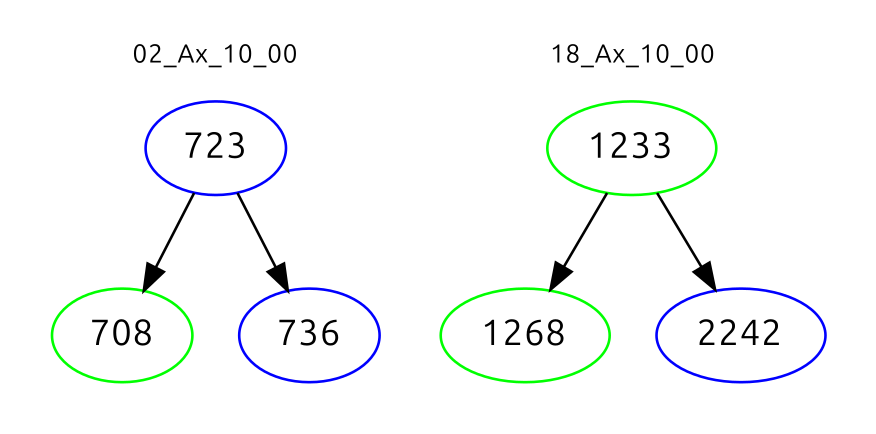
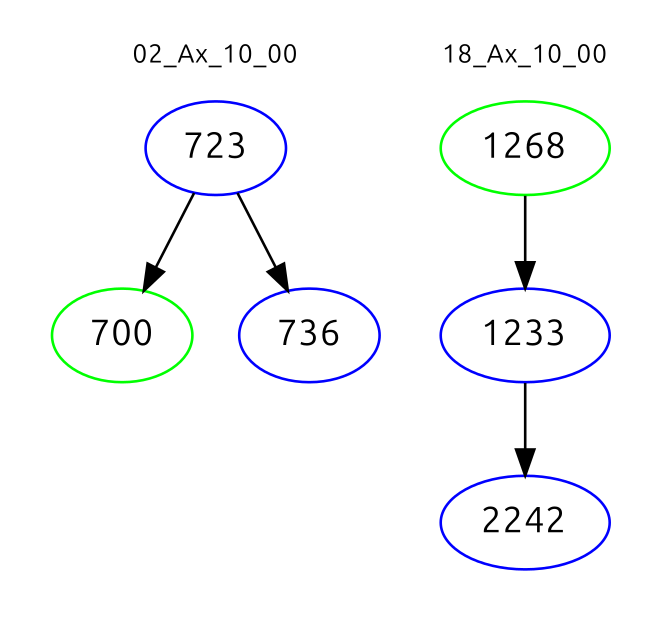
node "1233": color green -> blue
edge "1233" -> "1268": reversed
node "708": label "708" -> "700"
